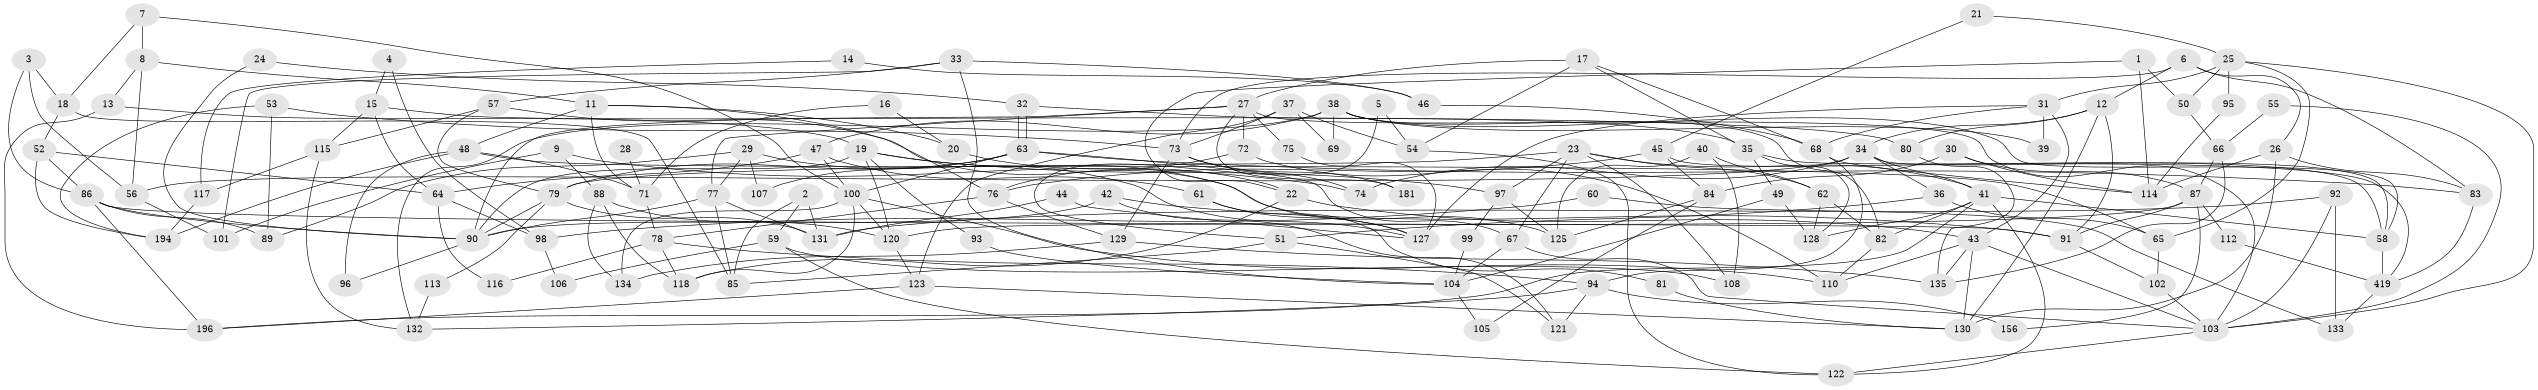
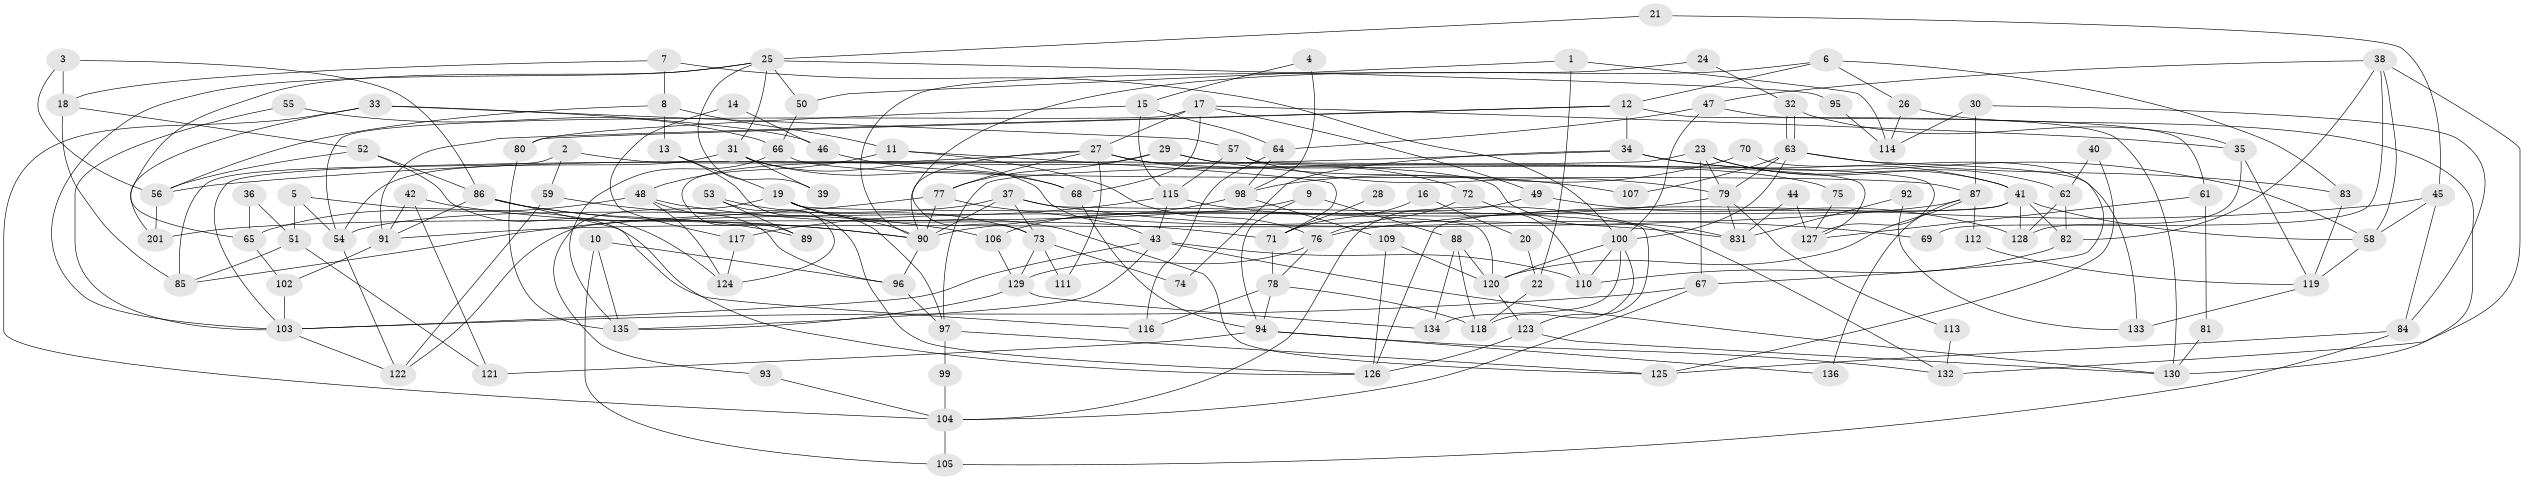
edge "31" -- "127": now "31" -- "54"
edge "11" -- "20": removed
edge "38" -- "39": now "25" -- "39"
edge "26" -- "83": removed
edge "52" -- "64": now "52" -- "56"
edge "9" -- "74": now "9" -- "94"
edge "35" -- "49": now "17" -- "49"
edge "34" -- "36": removed
edge "68" -- "114": removed
node "181": label "181" -> "111"
node "60": label "60" -> "70"
edge "37" -- "90": added
edge "22" -- "43": now "115" -- "43"
node "194": label "194" -> "124"
node "101": label "101" -> "201"
node "10": added
node "131": label "131" -> "831"
node "109": added
edge "106" -- "129": added
edge "92" -- "103": removed
node "108": removed
node "419": label "419" -> "119"
edge "5" -- "116": added
edge "96" -- "97": added
node "196": label "196" -> "126"
node "156": label "156" -> "136"
